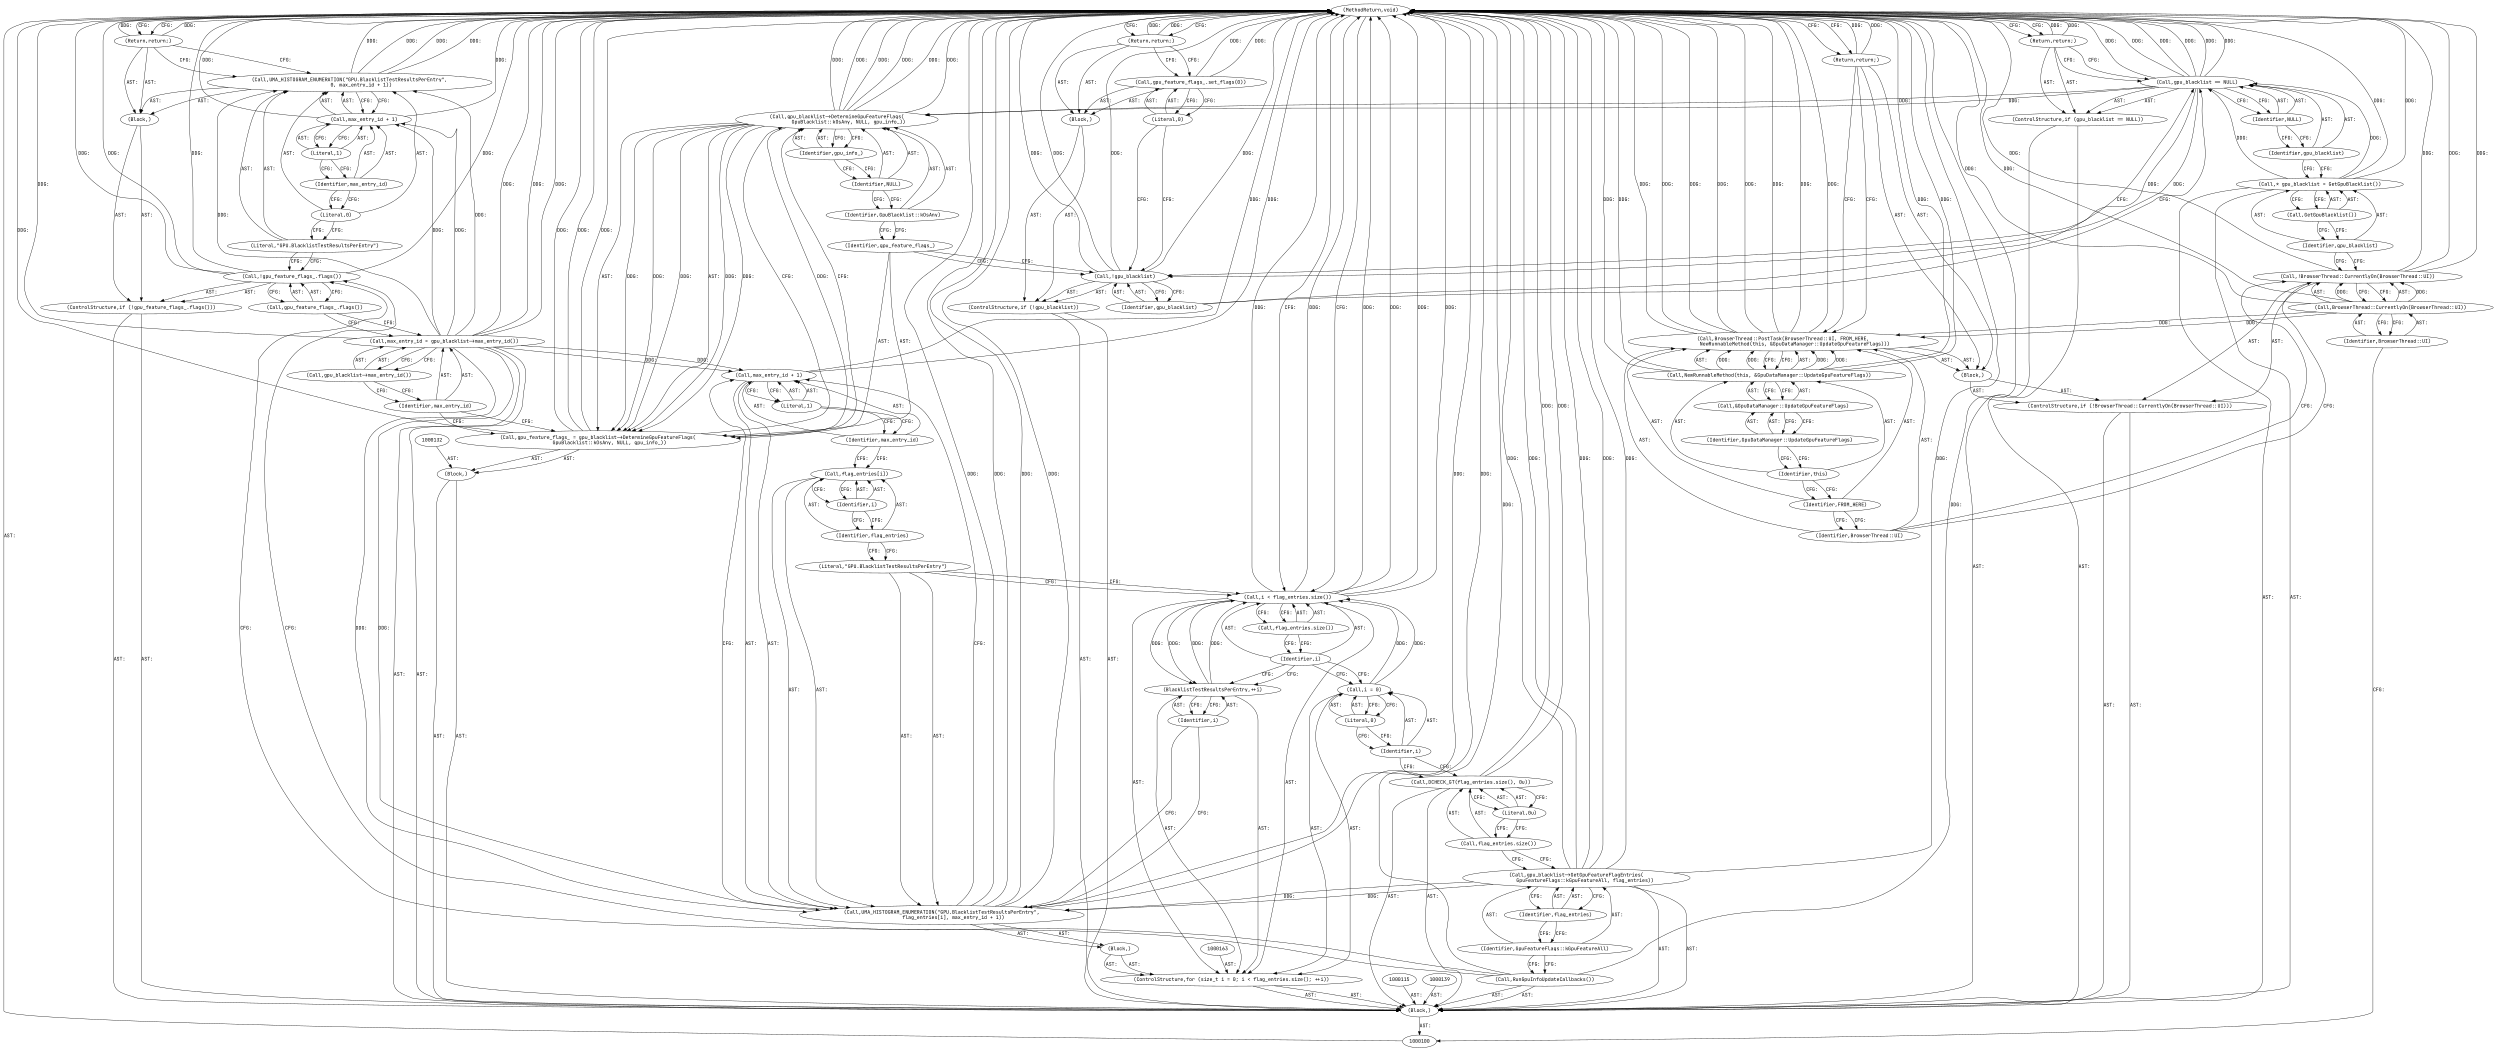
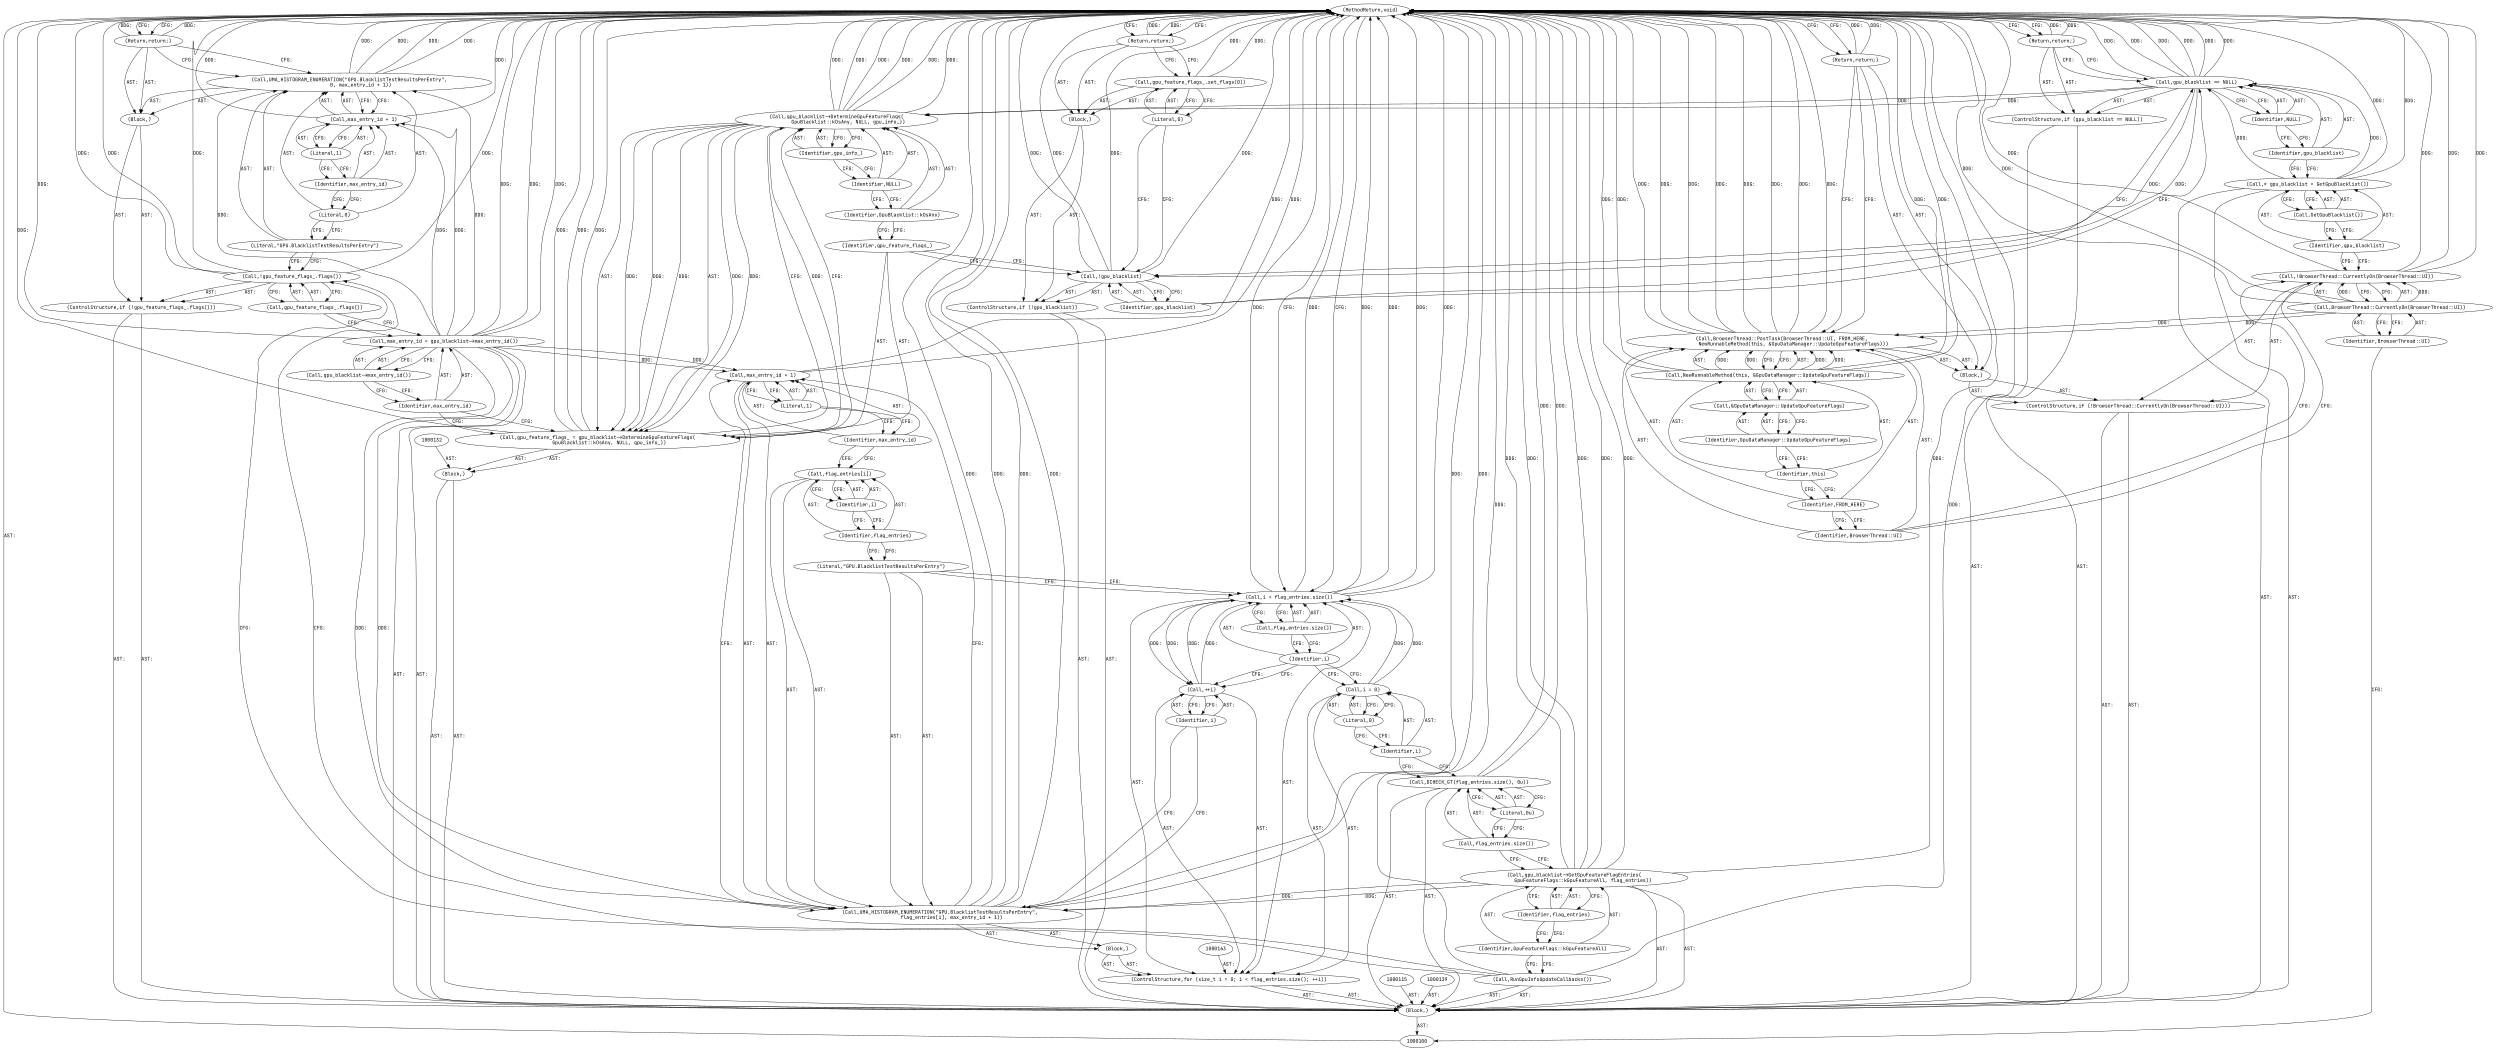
node "(BlacklistTestResultsPerEntry,++i)": label "(BlacklistTestResultsPerEntry,++i)" -> "(Call,++i)"
